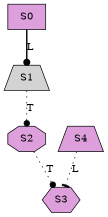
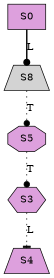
node "S1": label "S1" -> "S8"
node "S2": label "S2" -> "S5"
edge "S4" -> "S3": reversed
